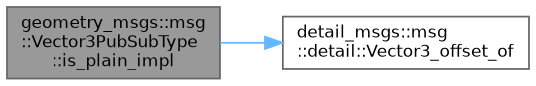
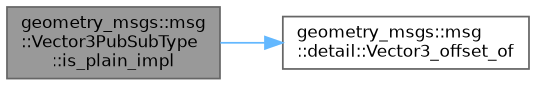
node "detail_msgs::msg ::detail::Vector3_offset_of": label "detail_msgs::msg ::detail::Vector3_offset_of" -> "geometry_msgs::msg ::detail::Vector3_offset_of"
